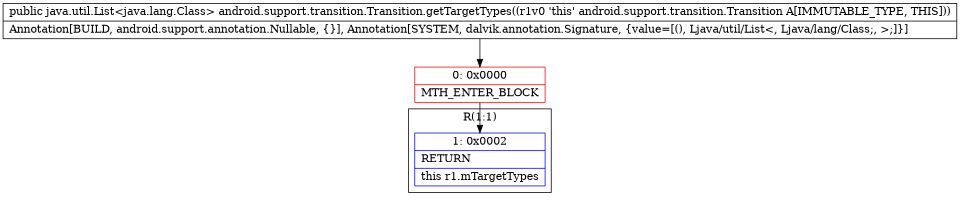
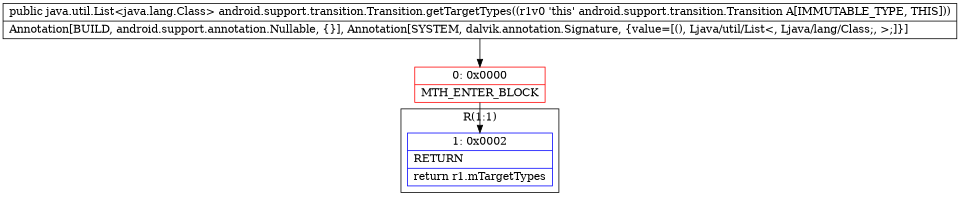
node "1: 0x0002": text "this r1.mTargetTypes" -> "return r1.mTargetTypes"
